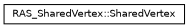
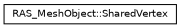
node "RAS_SharedVertex::SharedVertex": label "RAS_SharedVertex::SharedVertex" -> "RAS_MeshObject::SharedVertex"
